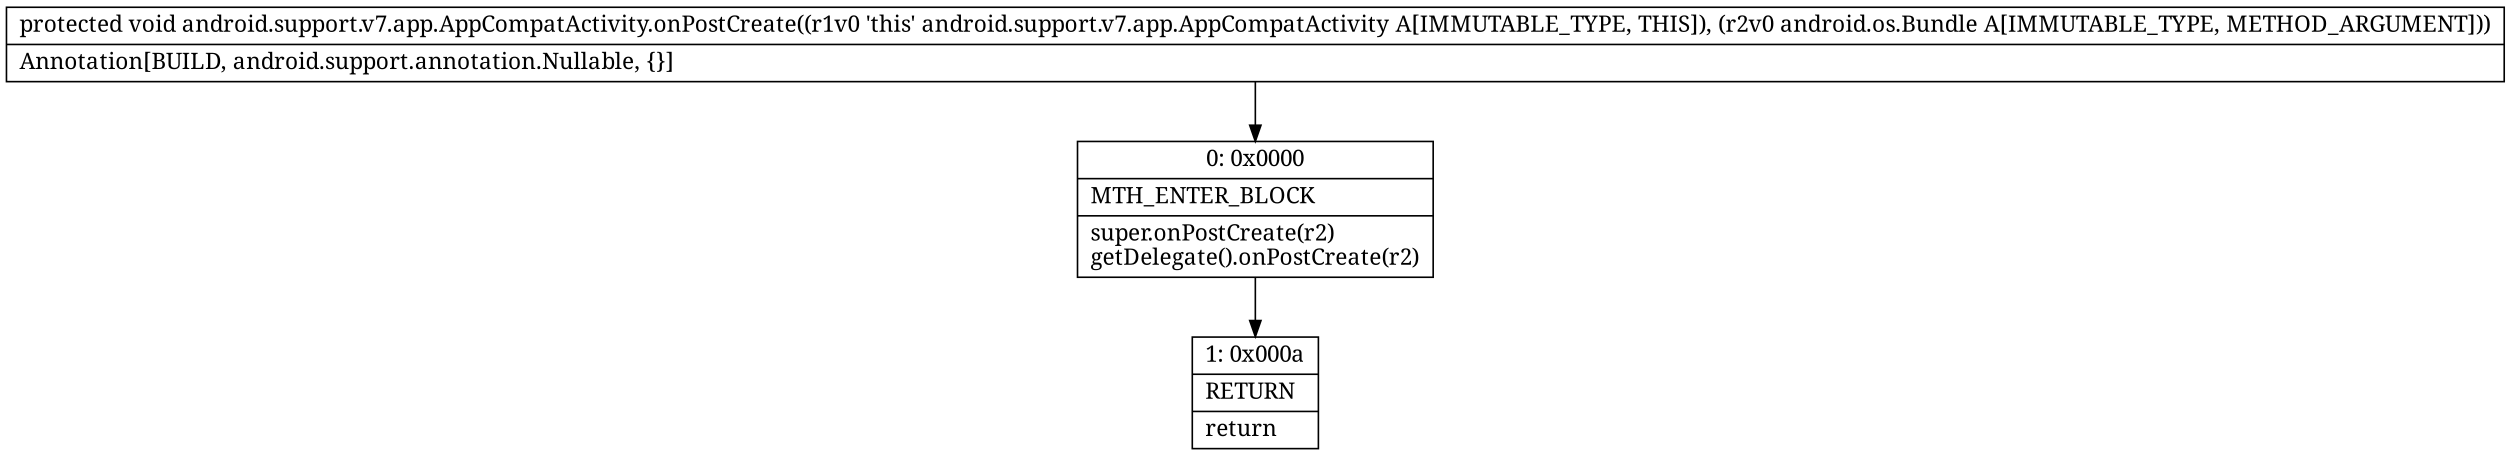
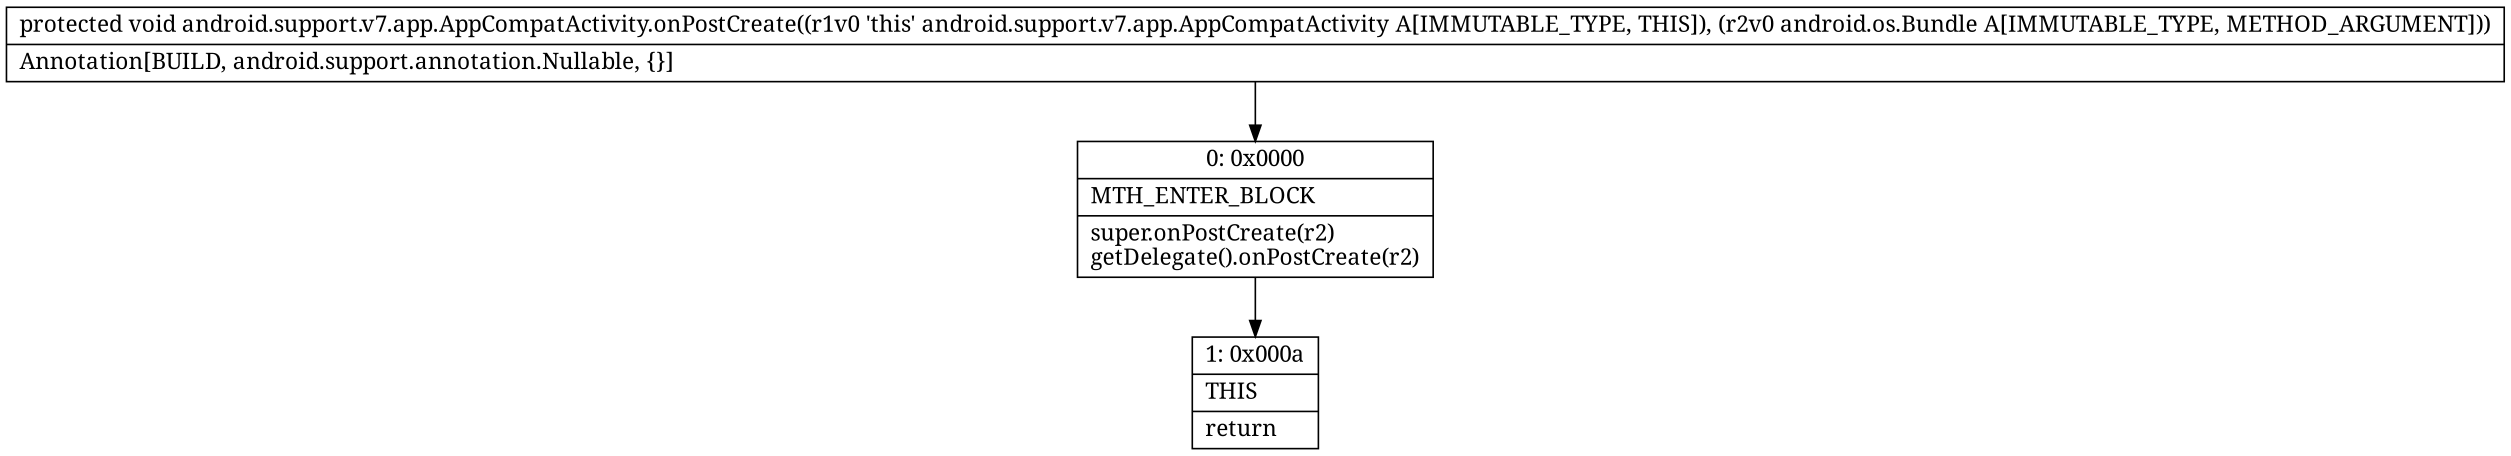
node "1: 0x000a": text "RETURN" -> "THIS"
